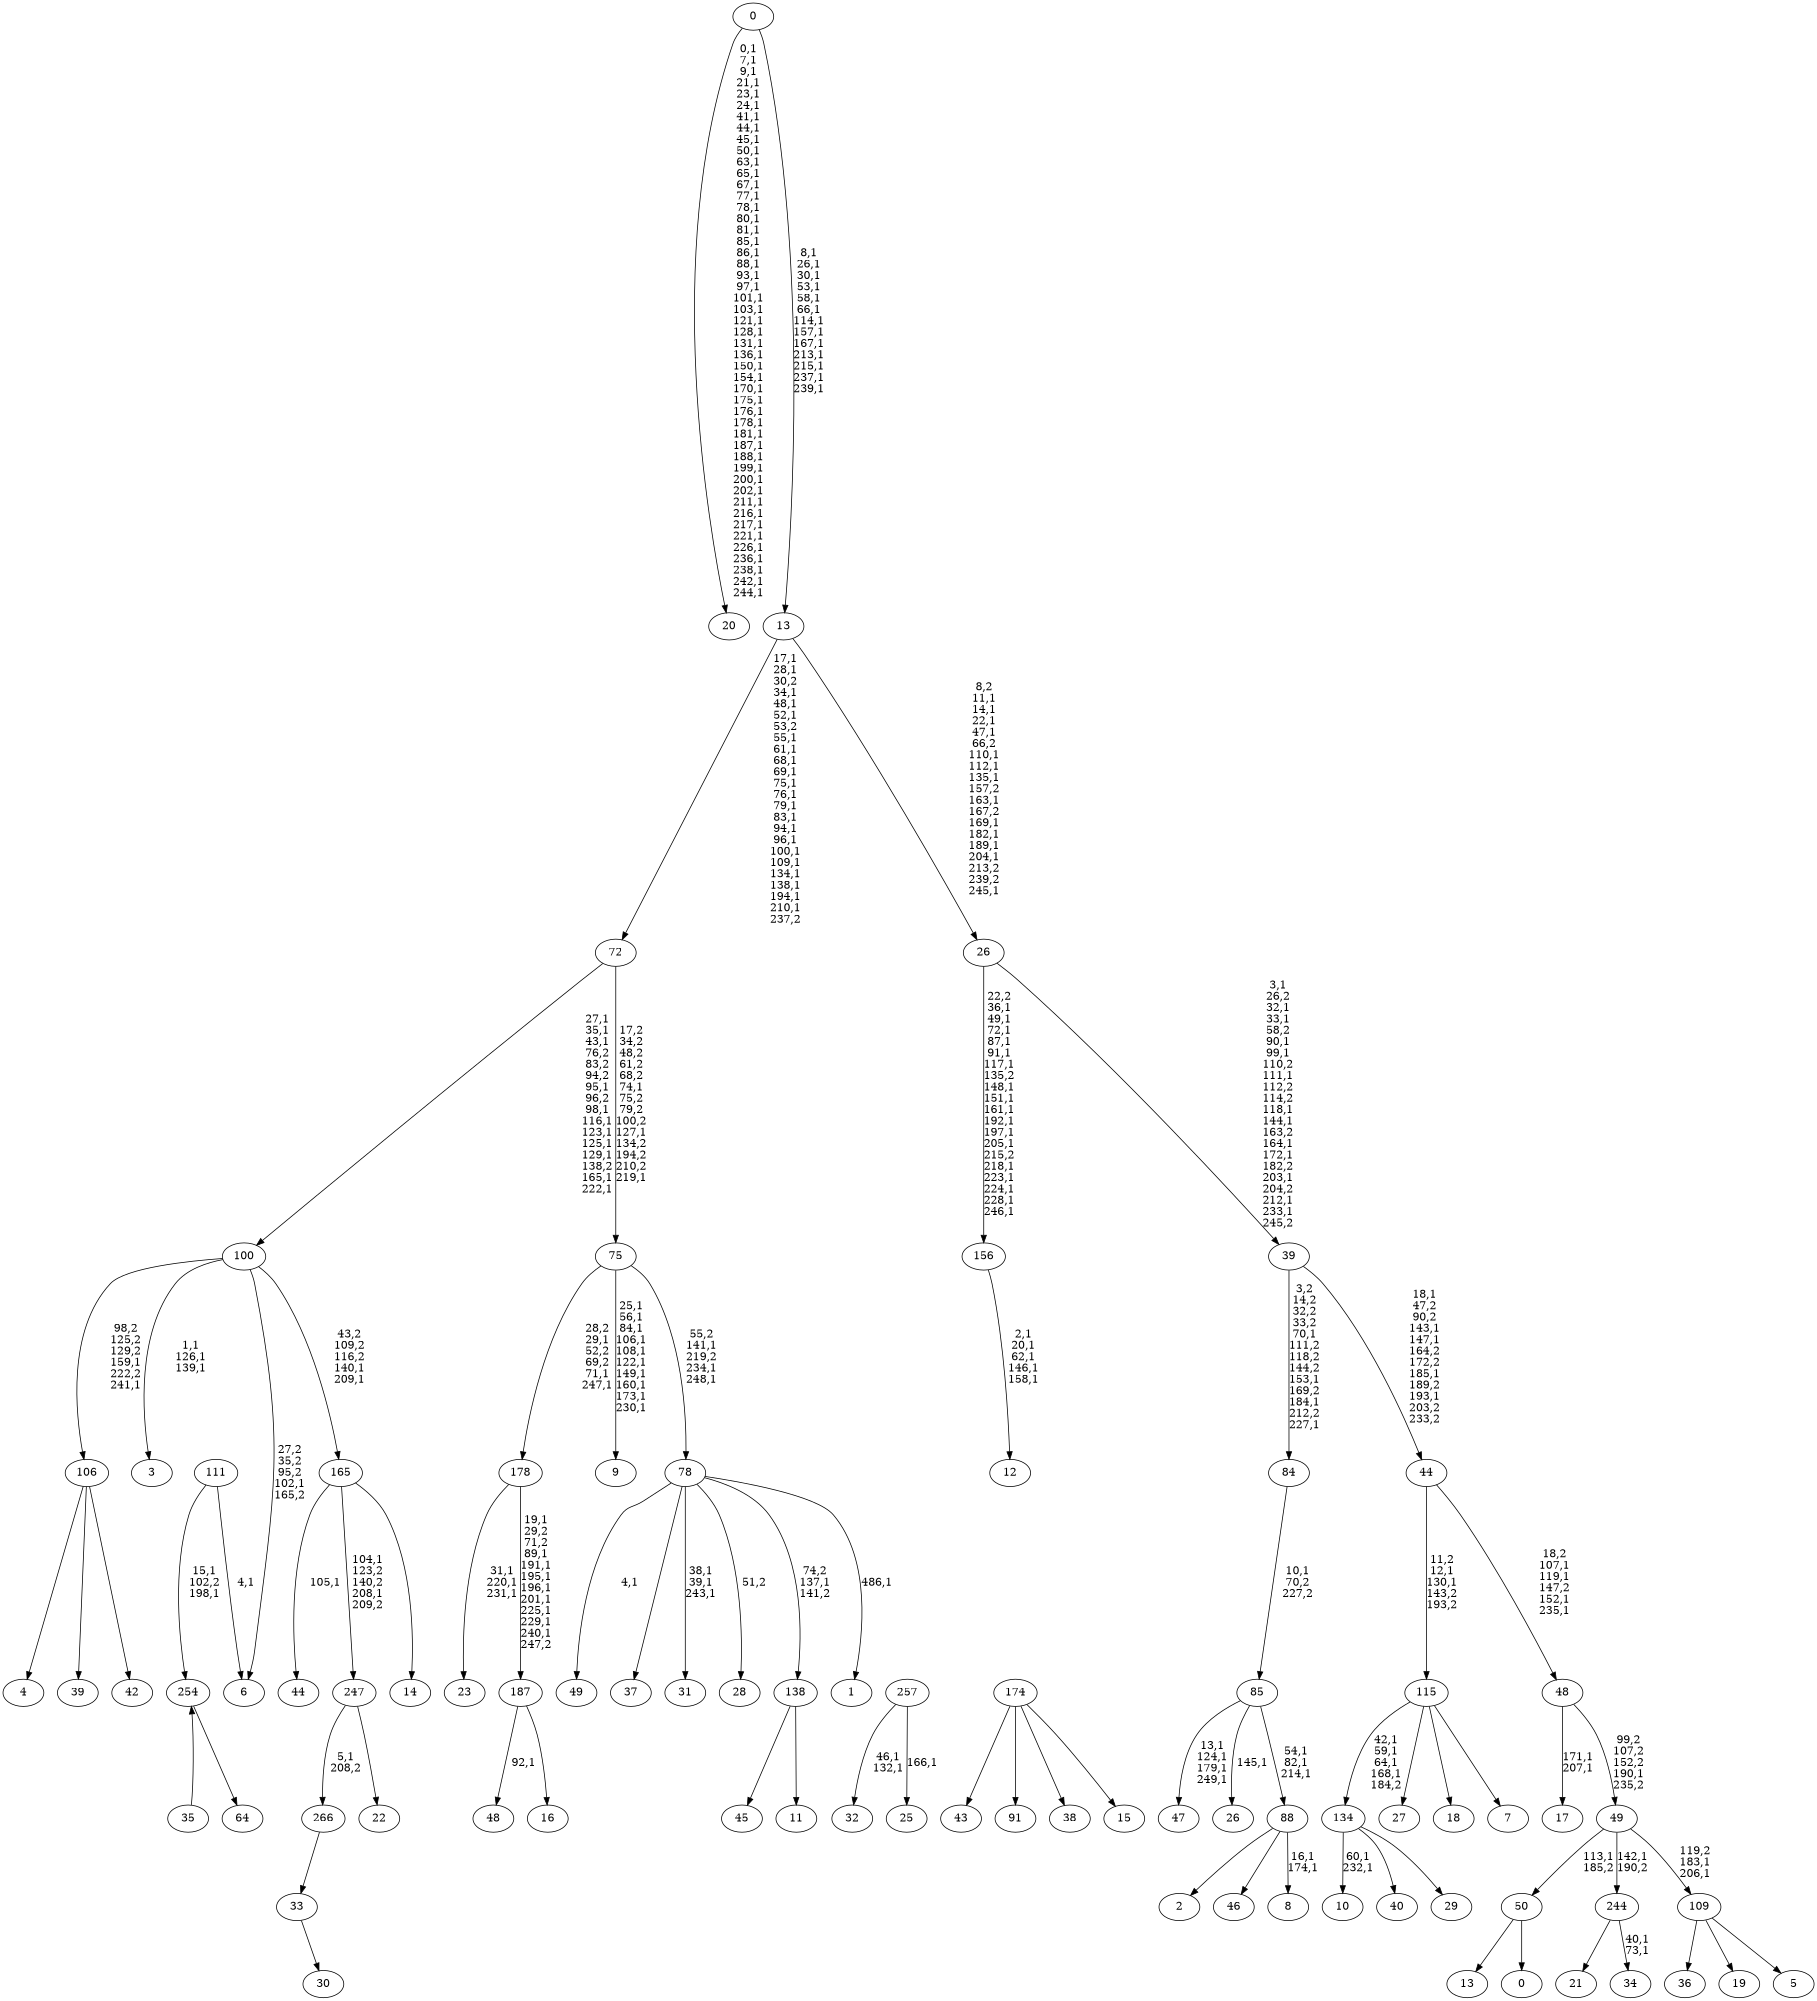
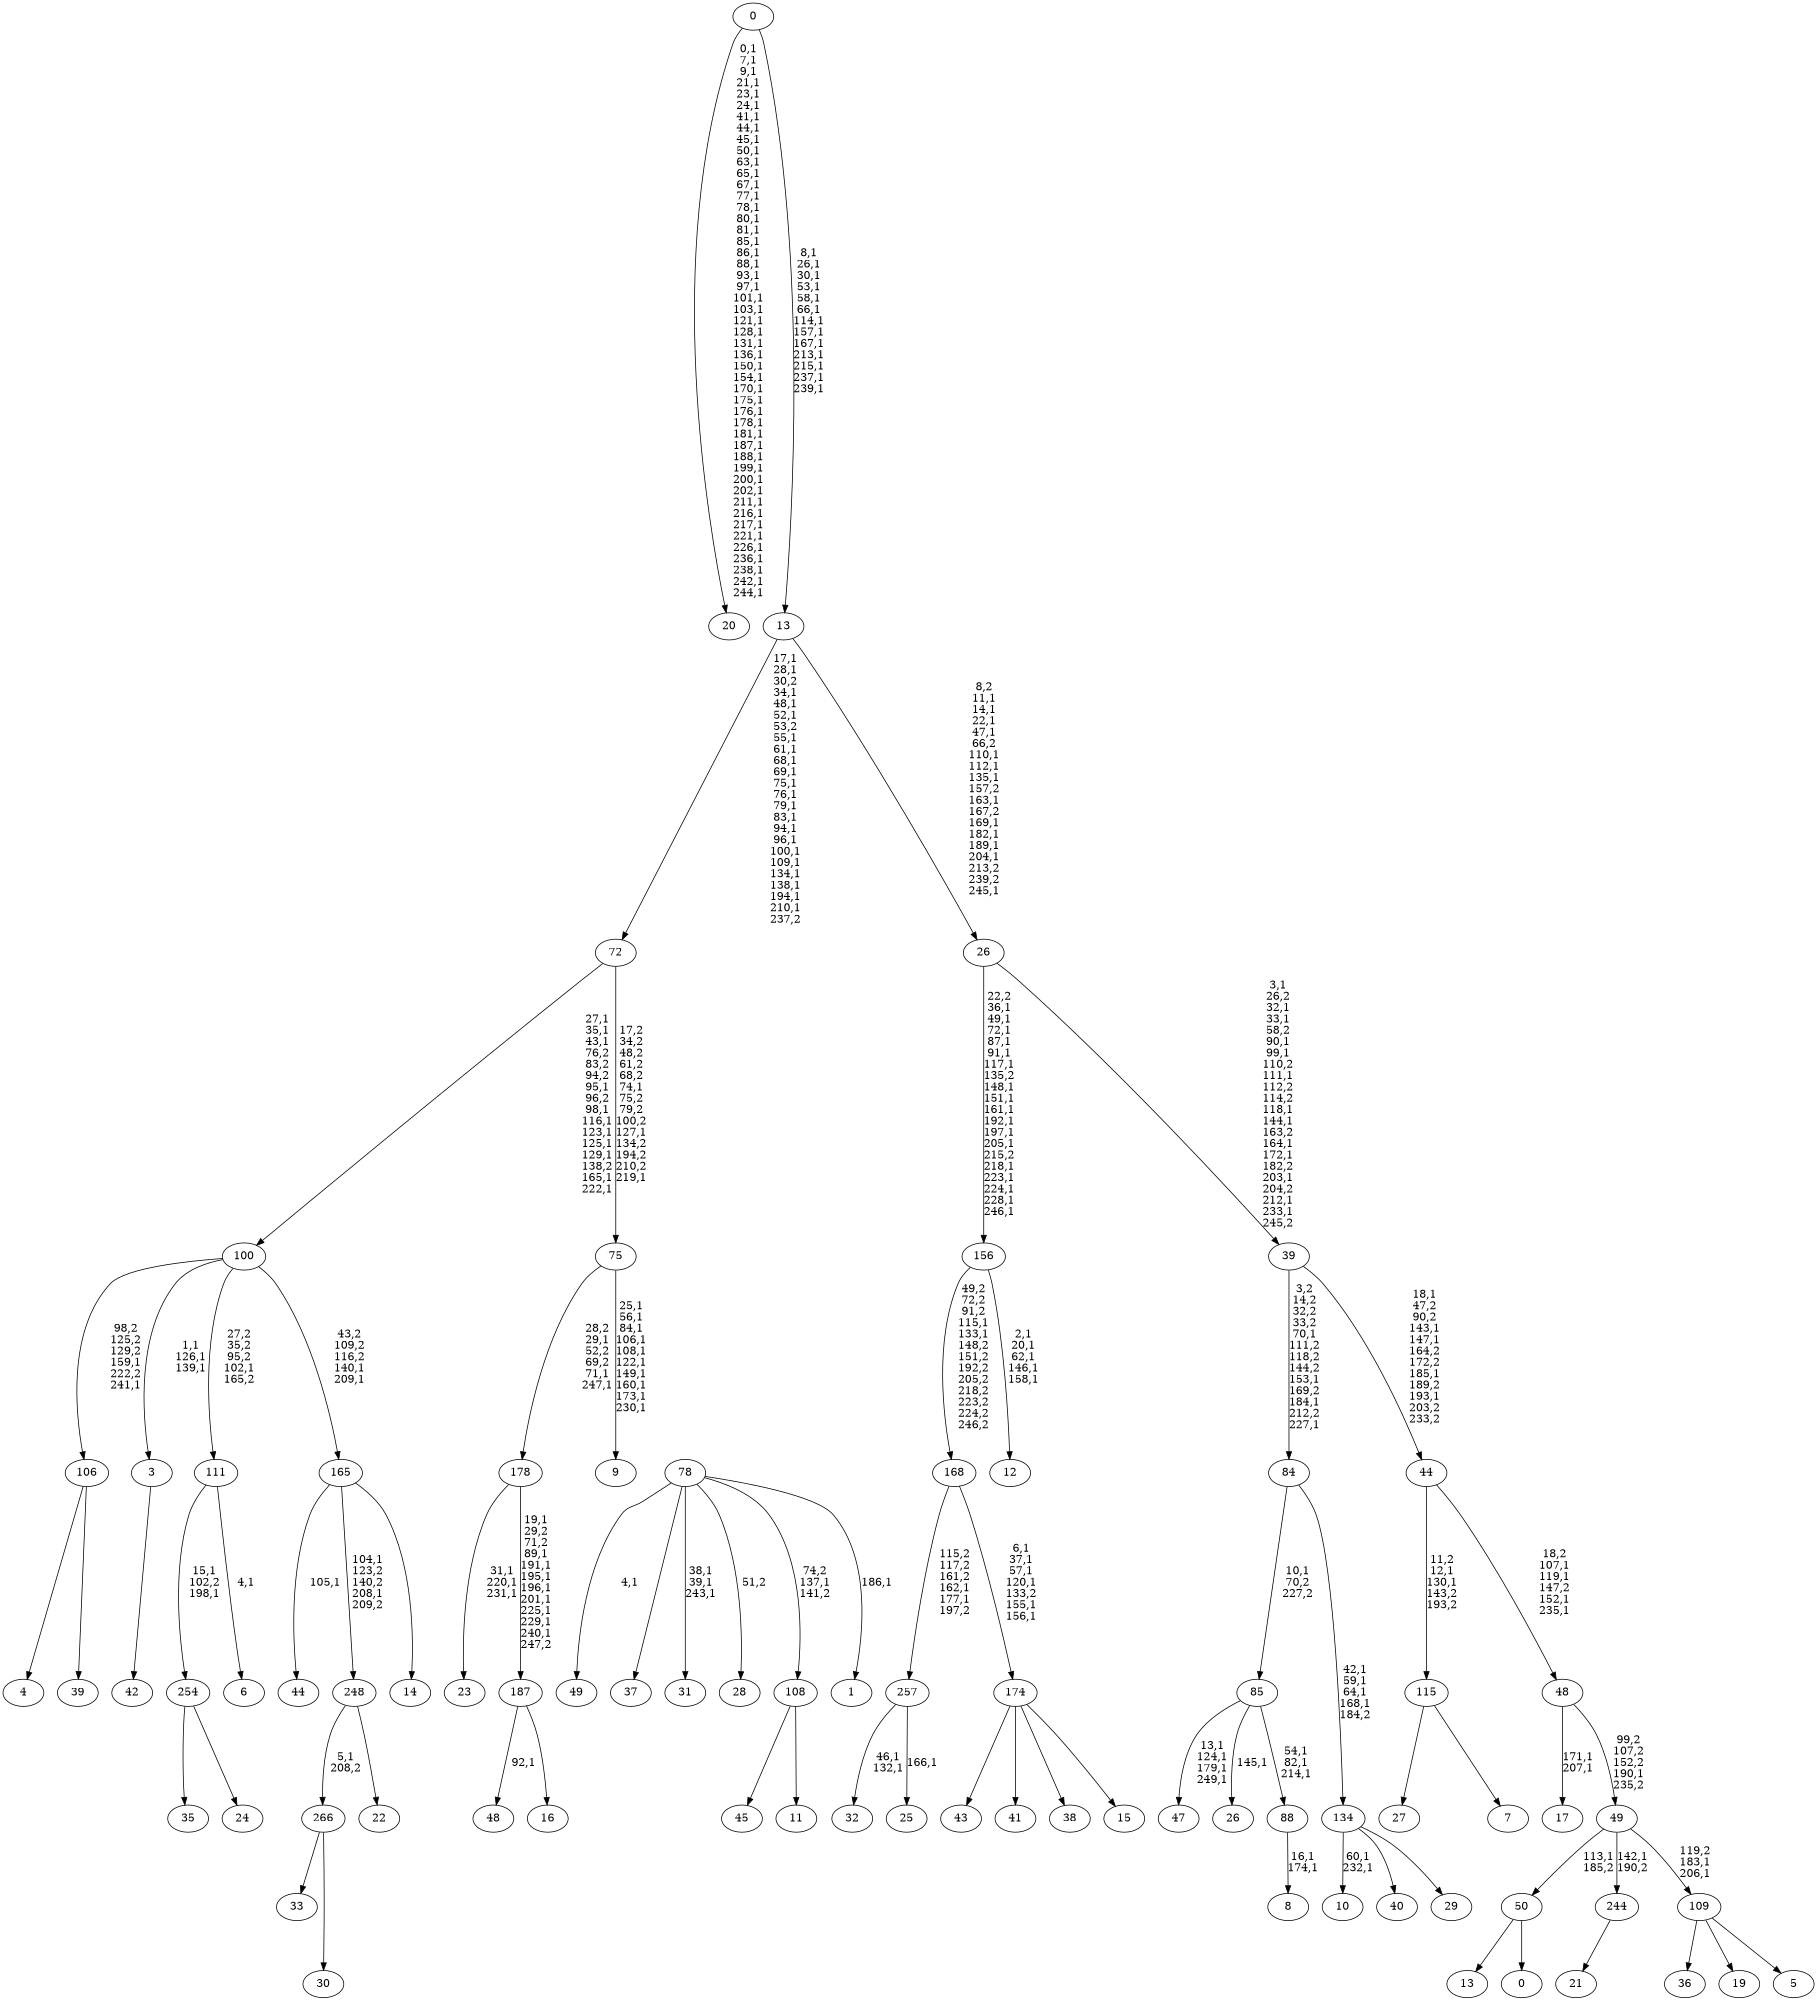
edge "75" -> "78": removed, label "55,2 141,1 219,2 234,1 248,1"
edge "100" -> "6": now "100" -> "111"
node "168": added
edge "106" -> "42": now "3" -> "42"
edge "78" -> "1": label "486,1" -> "186,1"
node "247": label "247" -> "248"
node "138": label "138" -> "108"
edge "115" -> "134": now "84" -> "134"
edge "35" -> "254": reversed
node "64": label "64" -> "24"
node "91": label "91" -> "41"
node "18": removed
node "2": removed
node "46": removed
edge "33" -> "30": now "266" -> "30"
node "34": removed
